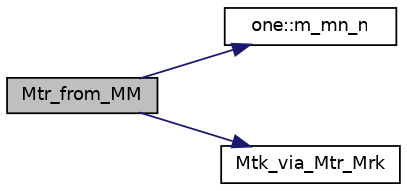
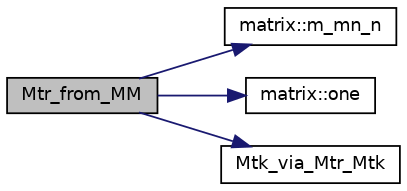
node "one::m_mn_n": label "one::m_mn_n" -> "matrix::m_mn_n"
node "matrix::one": added
node "Mtk_via_Mtr_Mrk": label "Mtk_via_Mtr_Mrk" -> "Mtk_via_Mtr_Mtk"
